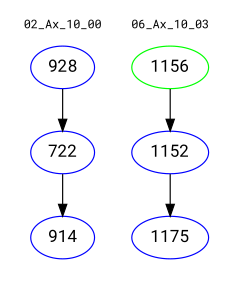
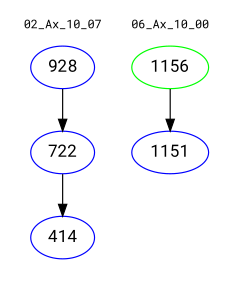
cluster "02_Ax_10_00": label "02_Ax_10_00" -> "02_Ax_10_07"
cluster "06_Ax_10_03": label "06_Ax_10_03" -> "06_Ax_10_00"
node "1152": label "1152" -> "1151"
node "914": label "914" -> "414"
node "1175": removed
